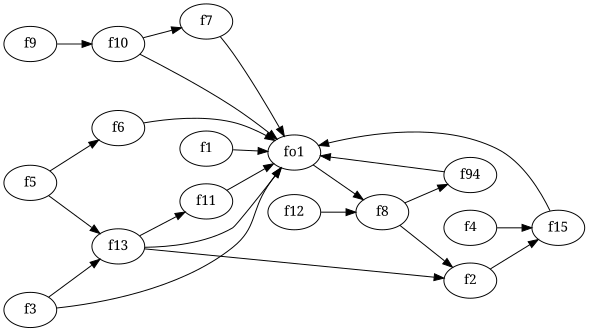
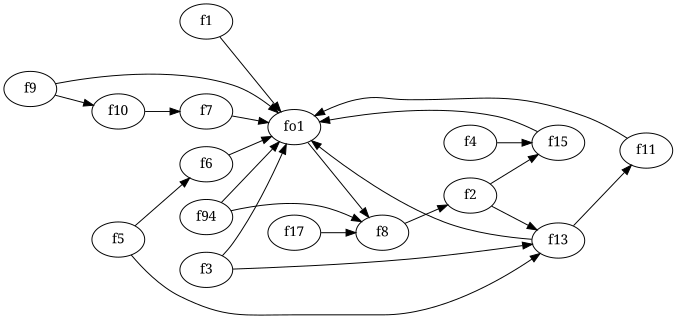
edge "f10" -> "fo1": now "f9" -> "fo1"
edge "f8" -> "f94": reversed
node "f12": label "f12" -> "f17"
edge "f13" -> "f2": reversed
